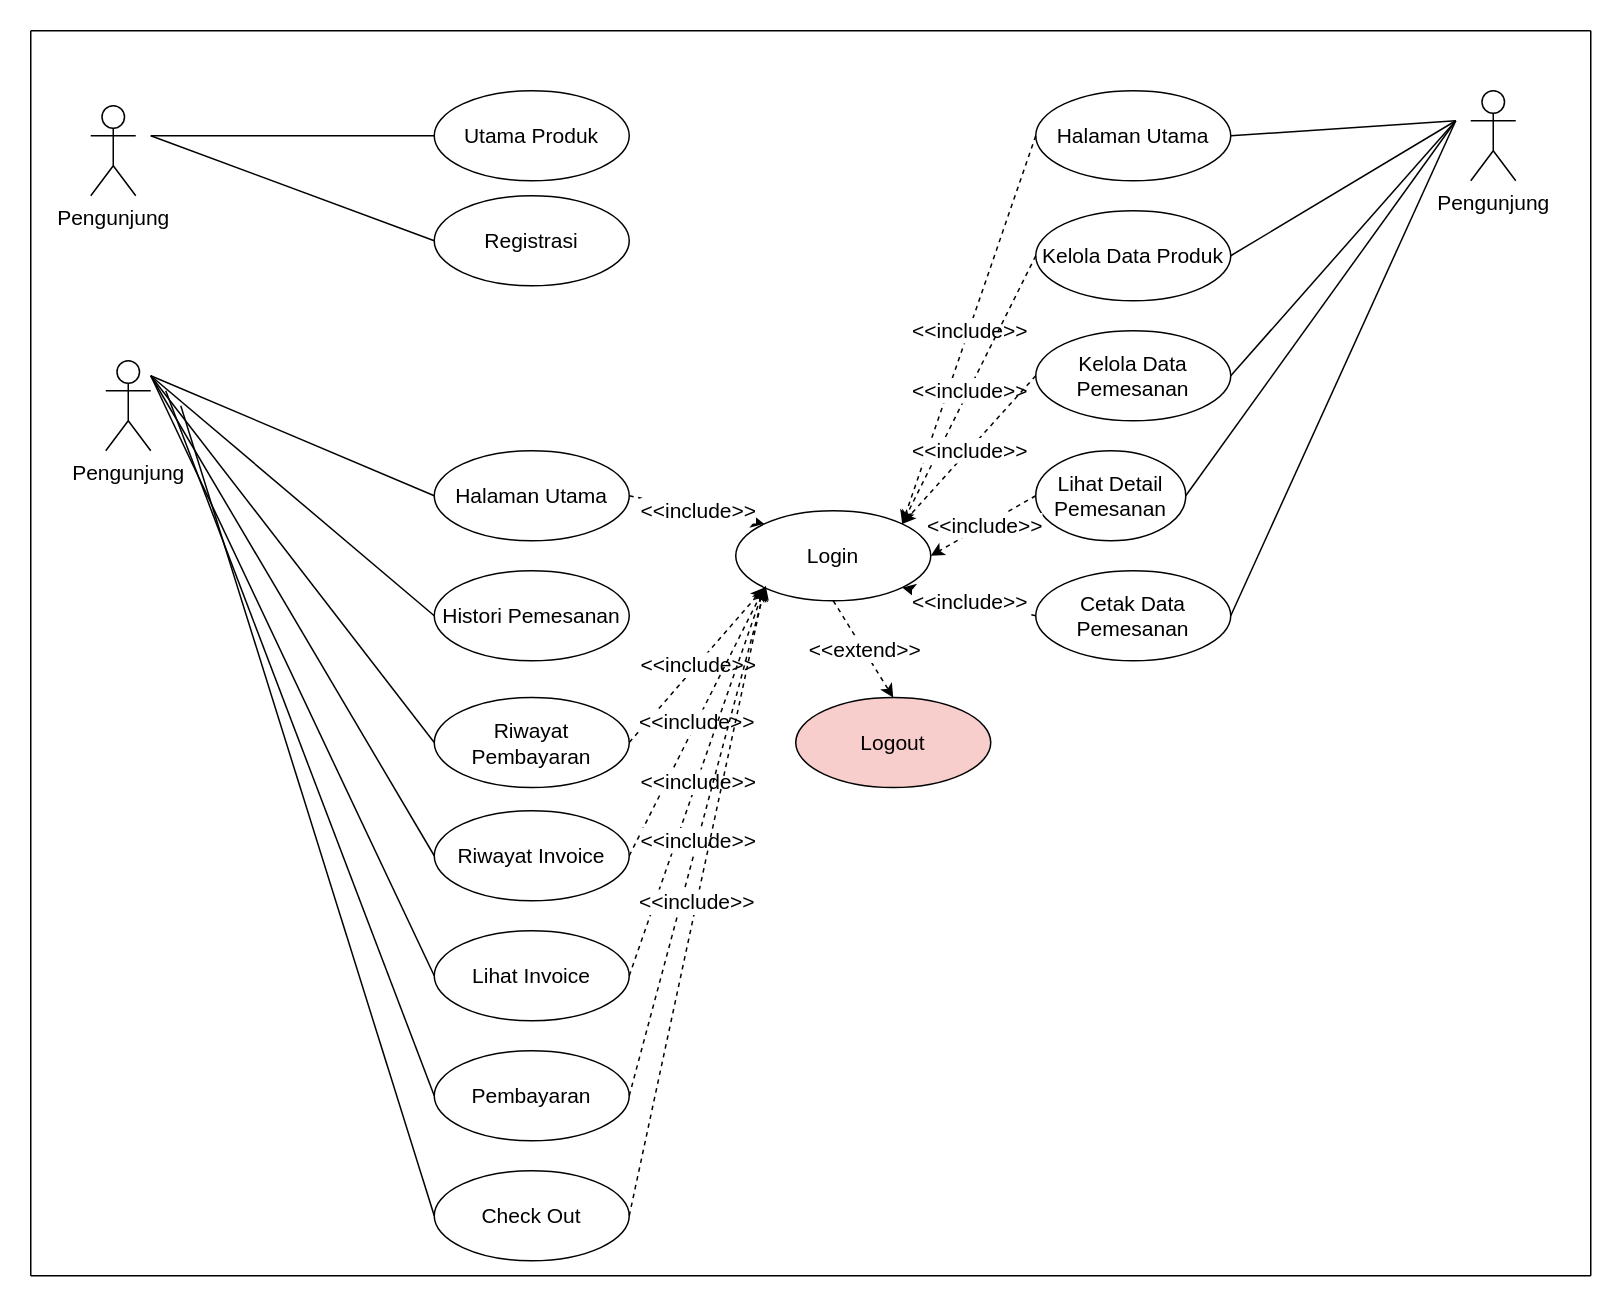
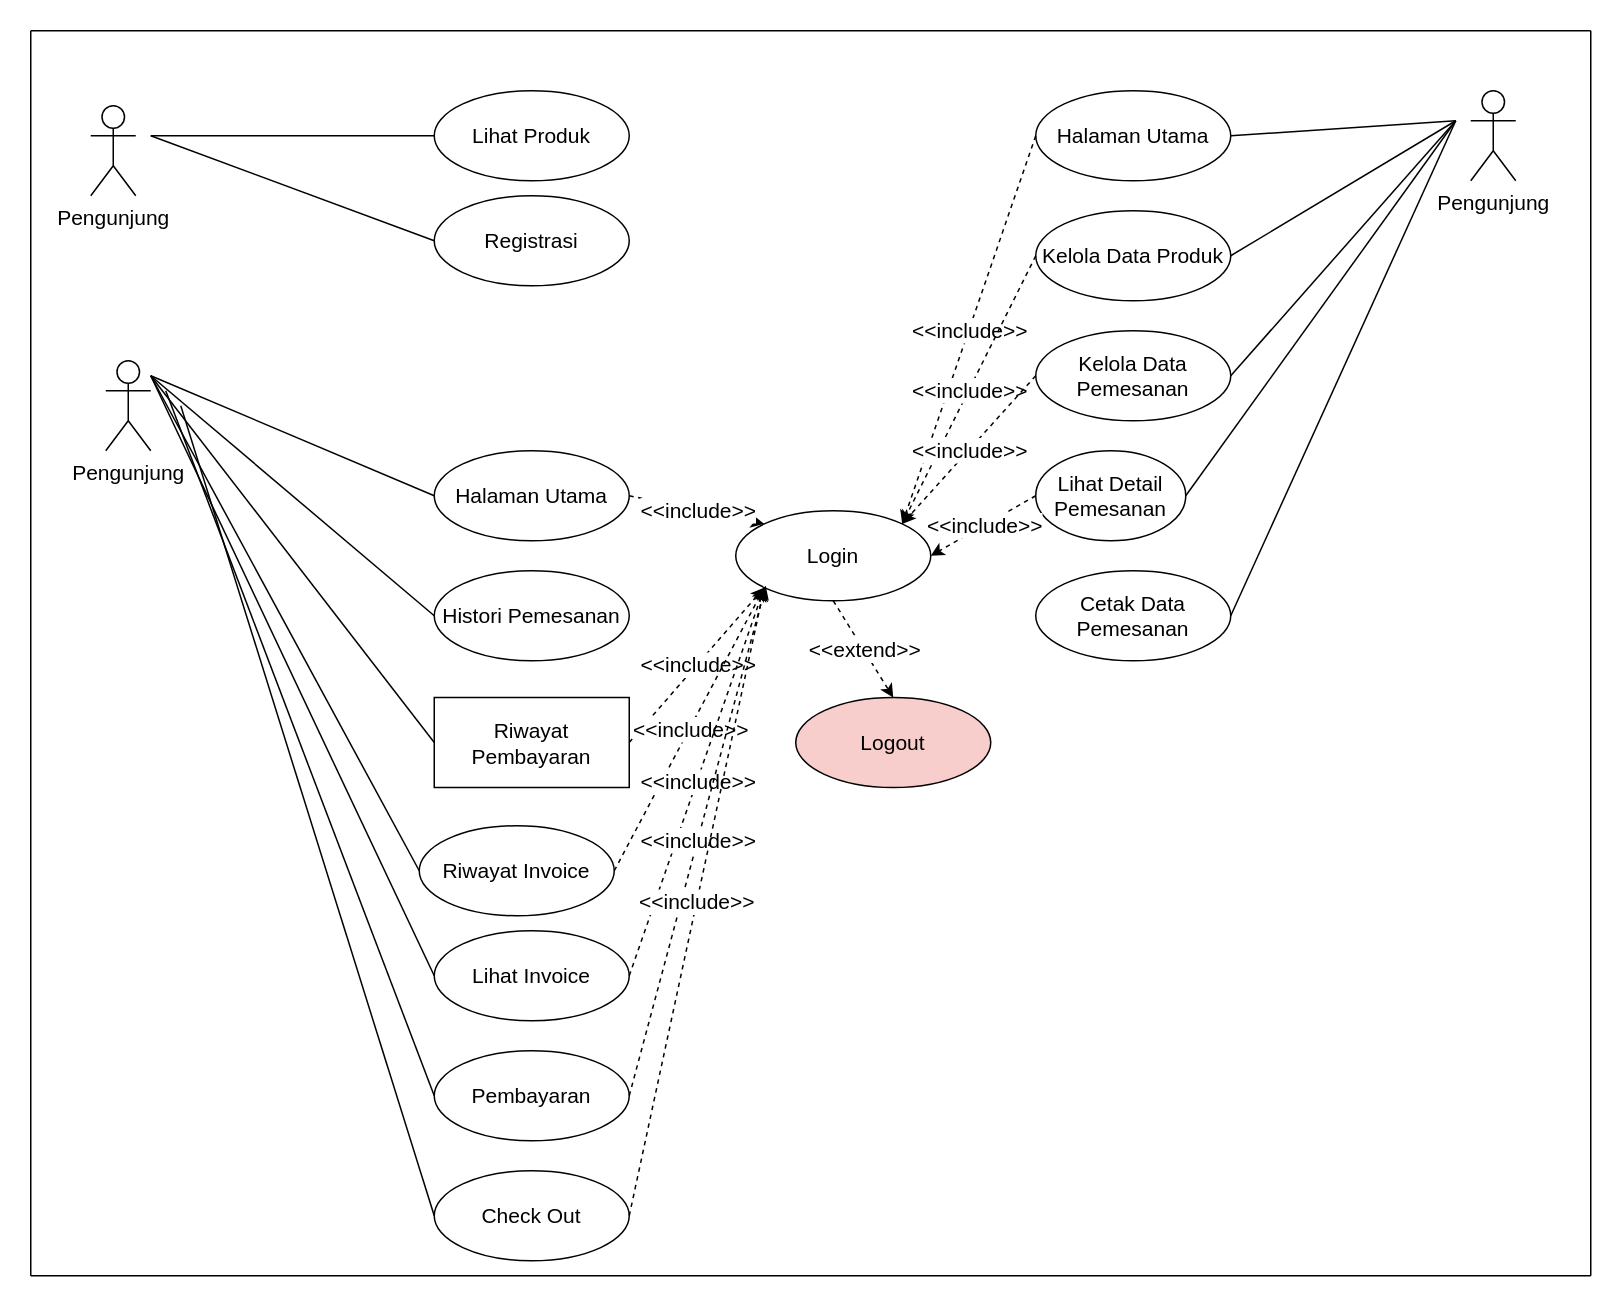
node "Utama Produk": label "Utama Produk" -> "Lihat Produk"
edge "Cetak Data Pemesanan" -> "Login": removed, label "<<include>>"
node "Riwayat Pembayaran": shape ellipse -> rectangle
node "Riwayat Invoice": moved (532, 856) -> (517, 871)
